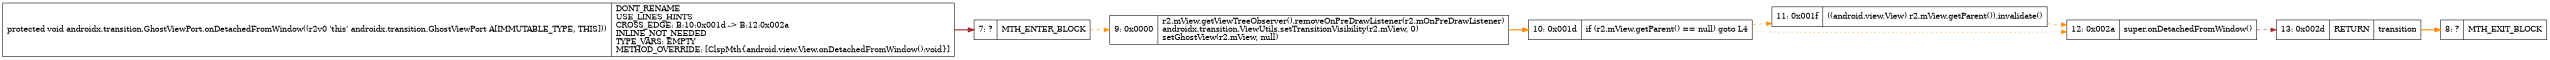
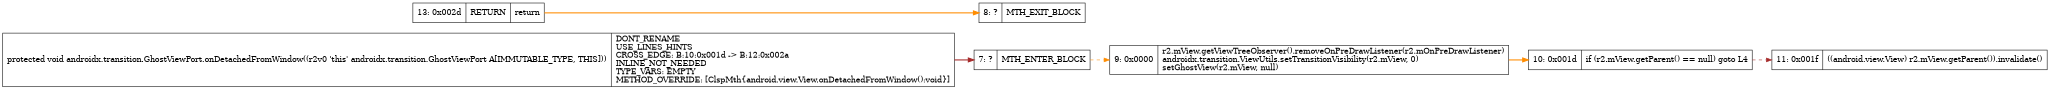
edge "10: 0x001d" -> "11: 0x001f": color darkorange -> brown
node "12: 0x002a": removed
node "13: 0x002d": text "transition" -> "return"
